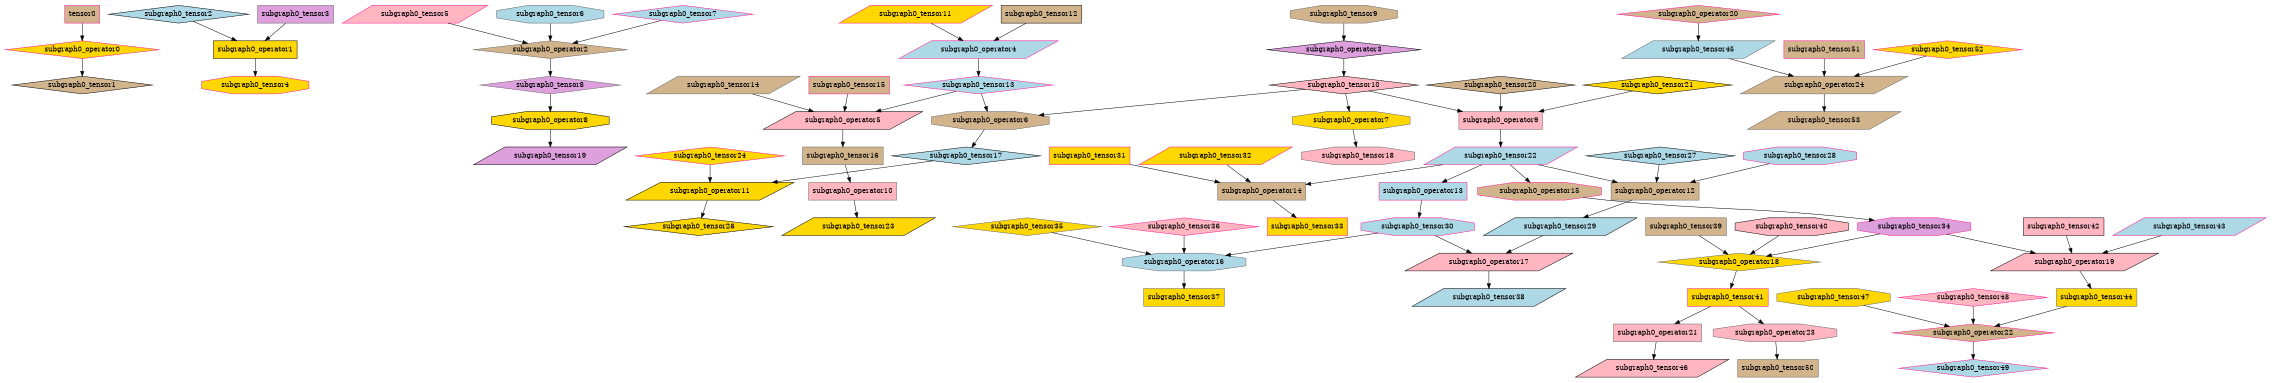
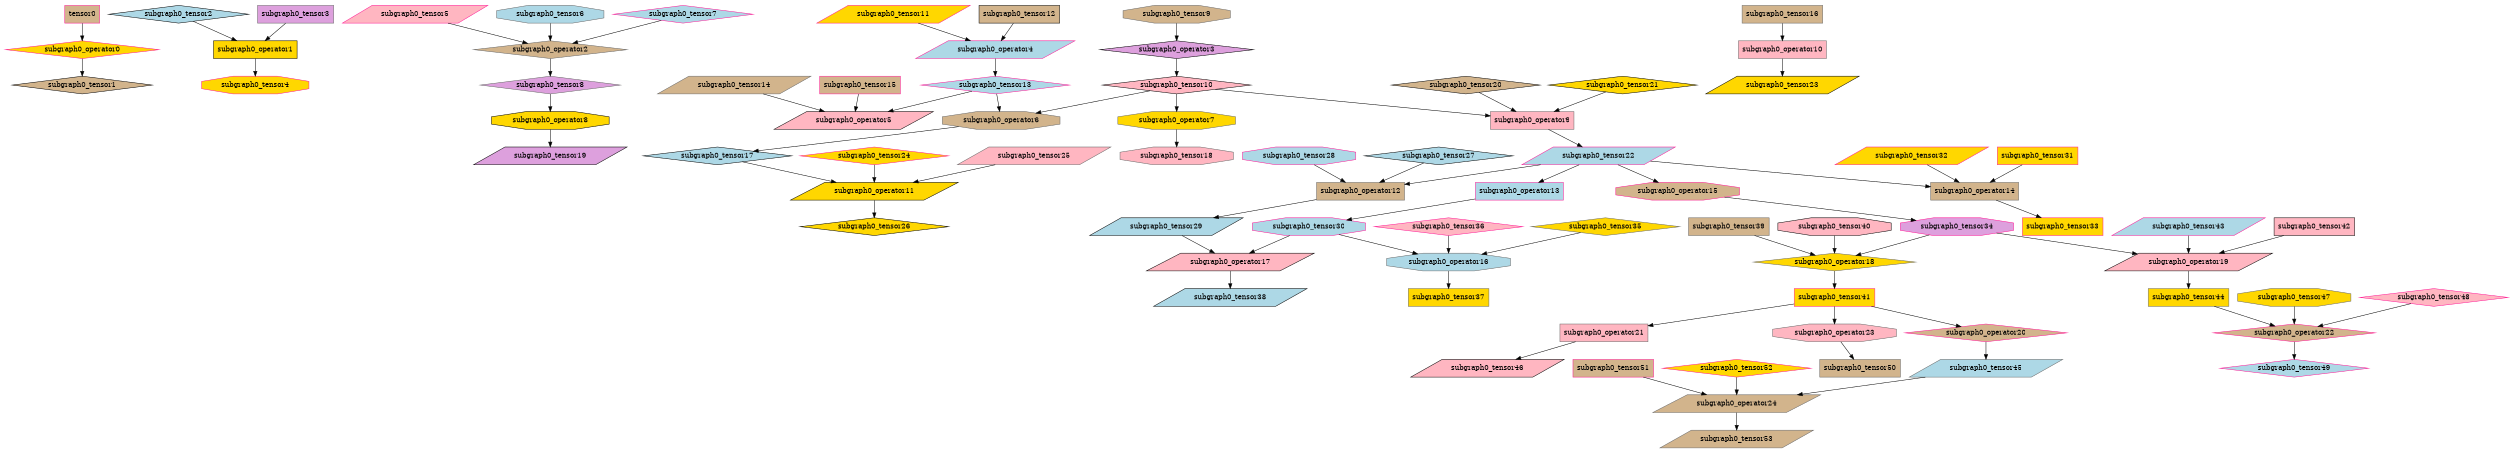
edge "subgraph0_operator5" -> "subgraph0_tensor16": removed
node "subgraph0_tensor25": added
edge "subgraph0_tensor41" -> "subgraph0_operator20": added
